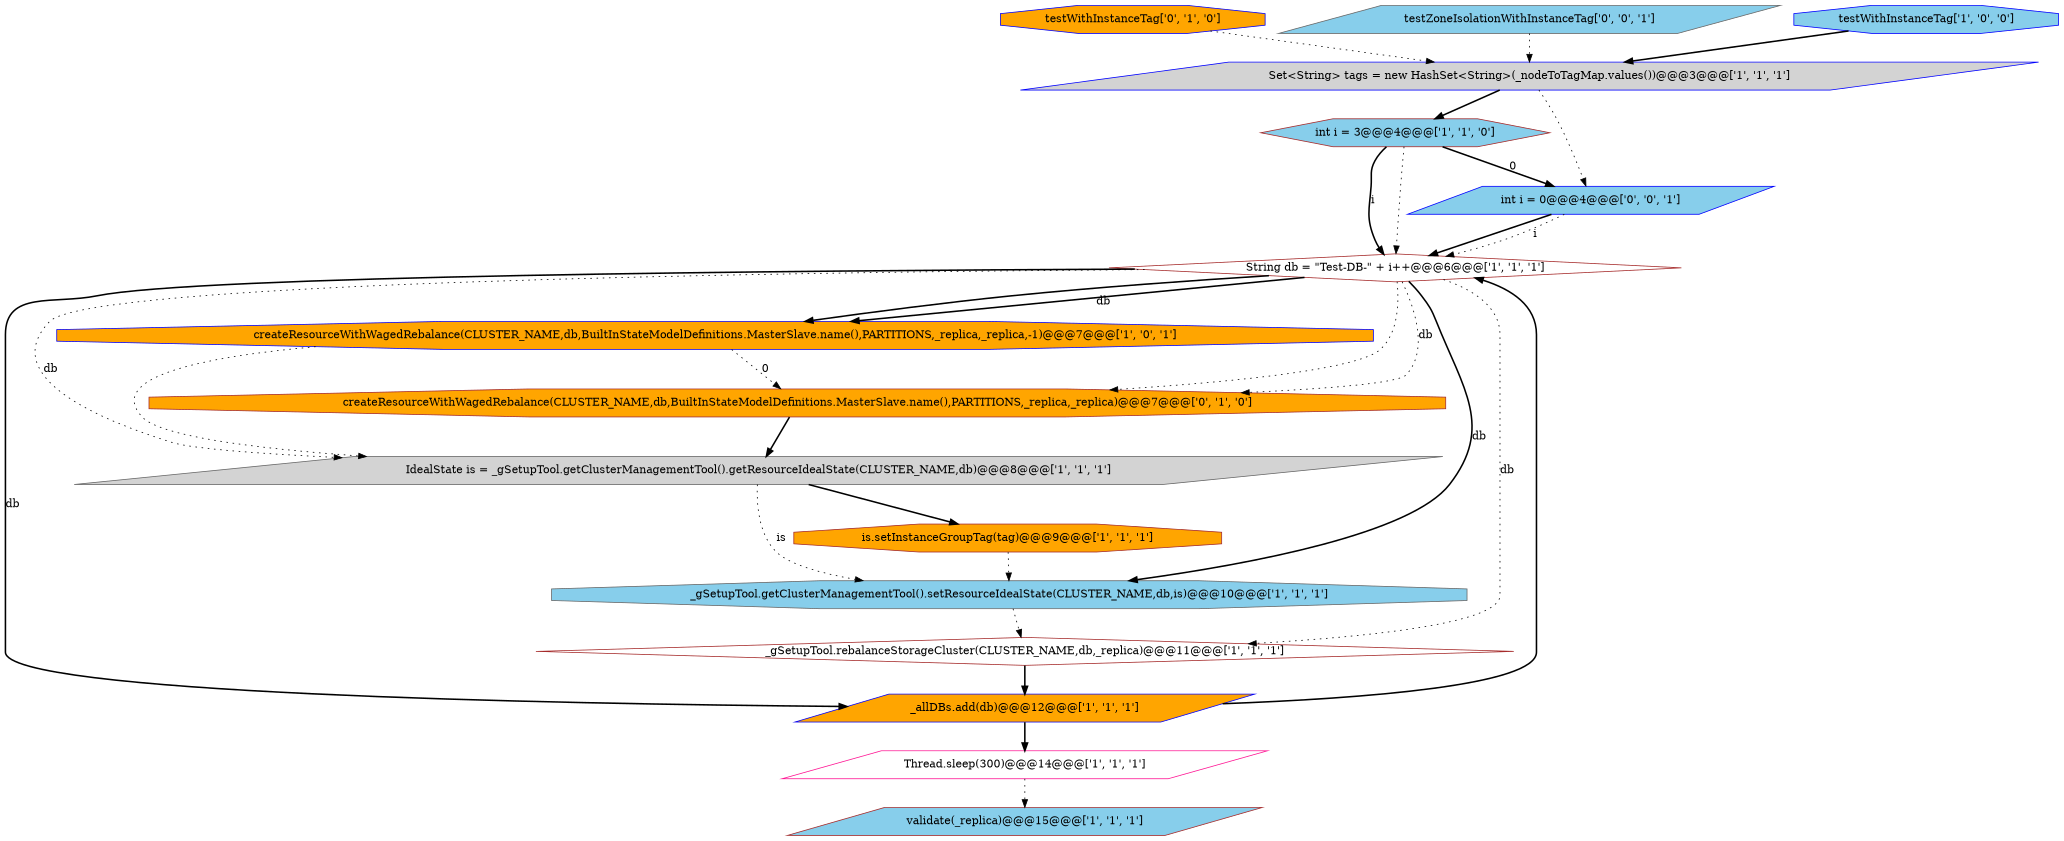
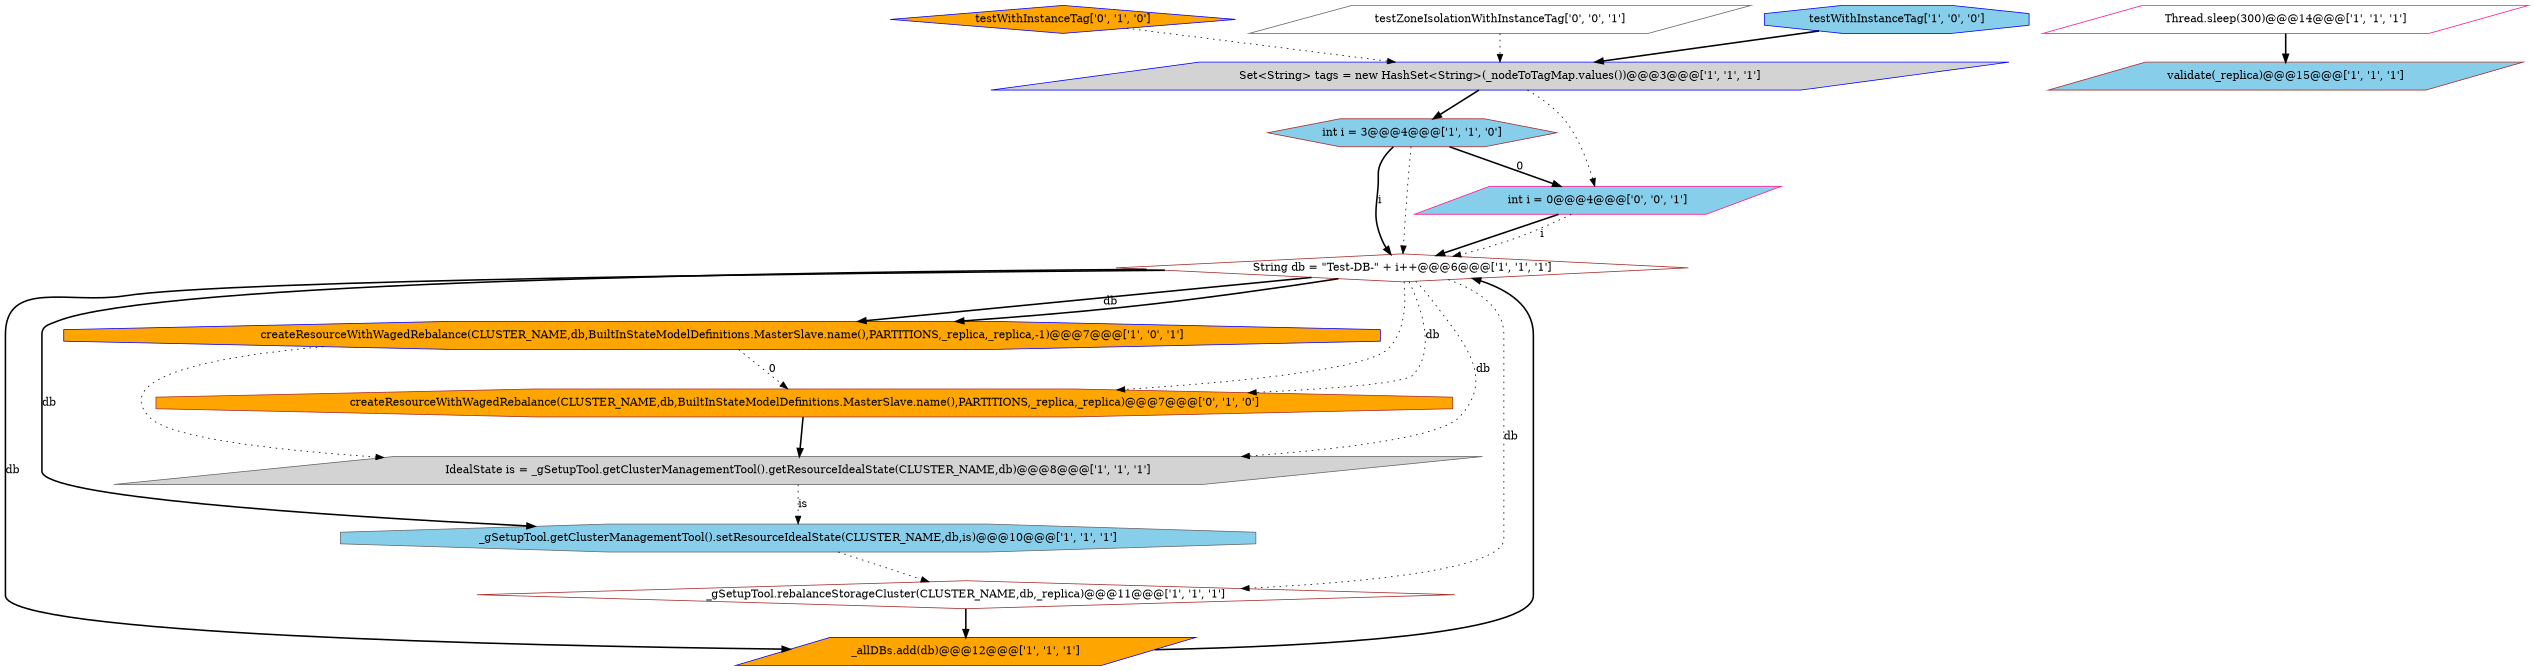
node "testWithInstanceTag['0', '1', '0']": shape octagon -> diamond
node "testZoneIsolationWithInstanceTag['0', '0', '1']": fillcolor skyblue -> white
node "int i = 0@@@4@@@['0', '0', '1']": color blue -> deeppink
node "is.setInstanceGroupTag(tag)@@@9@@@['1', '1', '1']": removed
edge "_allDBs.add(db)@@@12@@@['1', '1', '1']" -> "Thread.sleep(300)@@@14@@@['1', '1', '1']": removed
edge "Thread.sleep(300)@@@14@@@['1', '1', '1']" -> "validate(_replica)@@@15@@@['1', '1', '1']": style dotted -> bold
